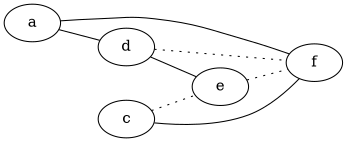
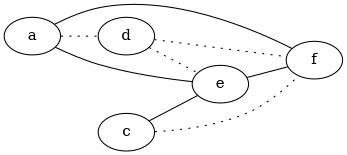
edge "a" -- "d": style solid -> dotted
edge "d" -- "e": style solid -> dotted
edge "a" -- "e": added
edge "f" -- "e": style dotted -> solid
edge "e" -- "c": style dotted -> solid
edge "f" -- "c": style solid -> dotted
